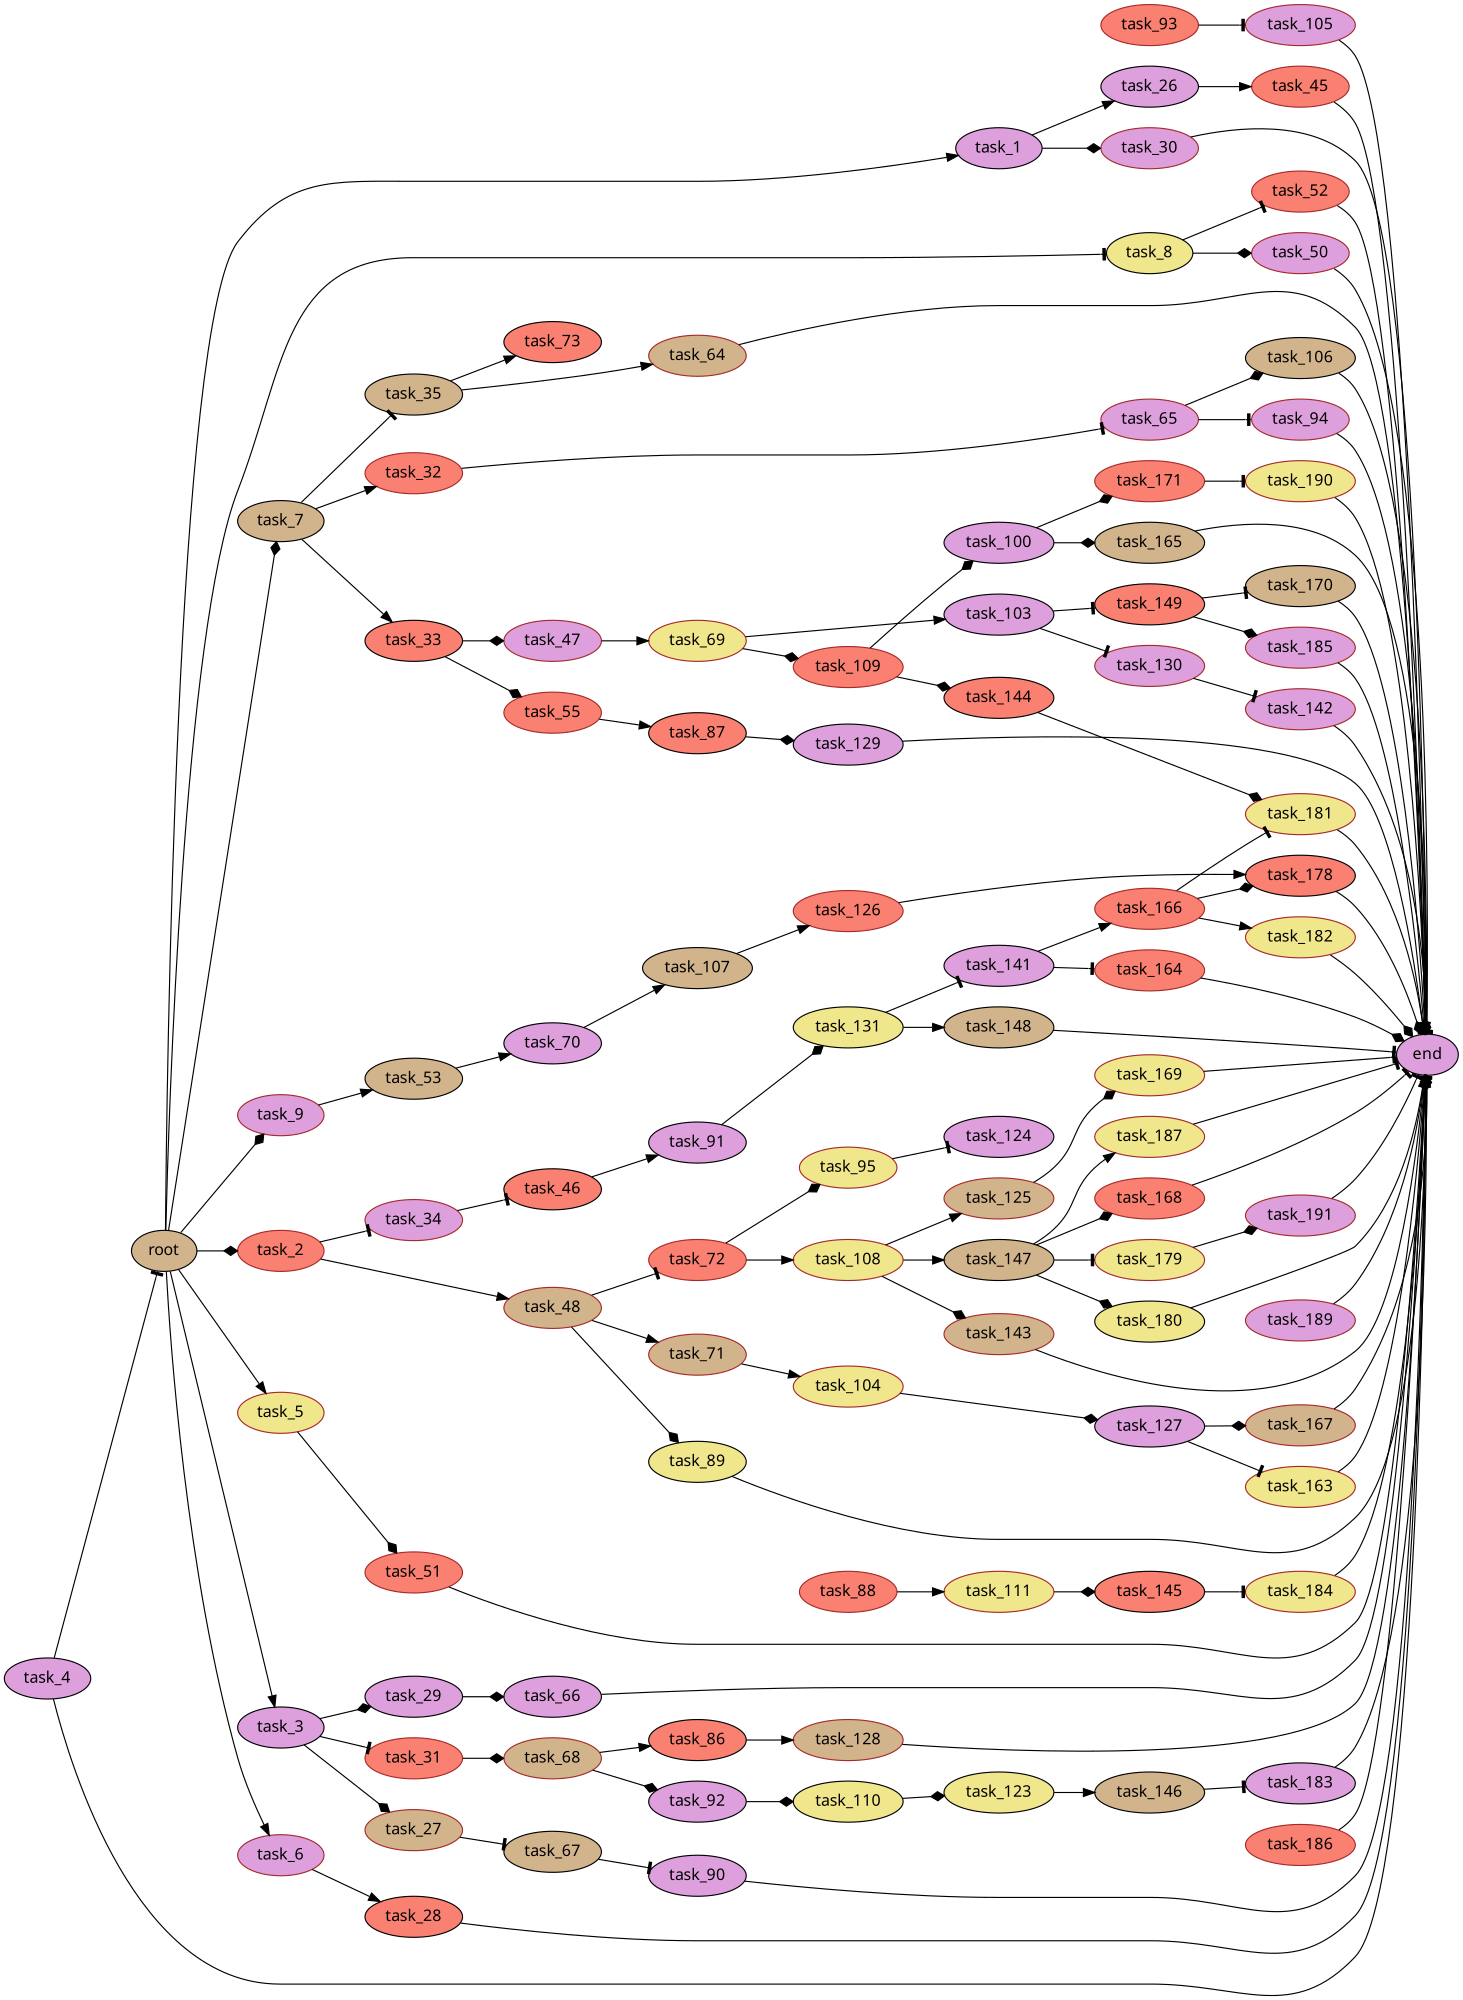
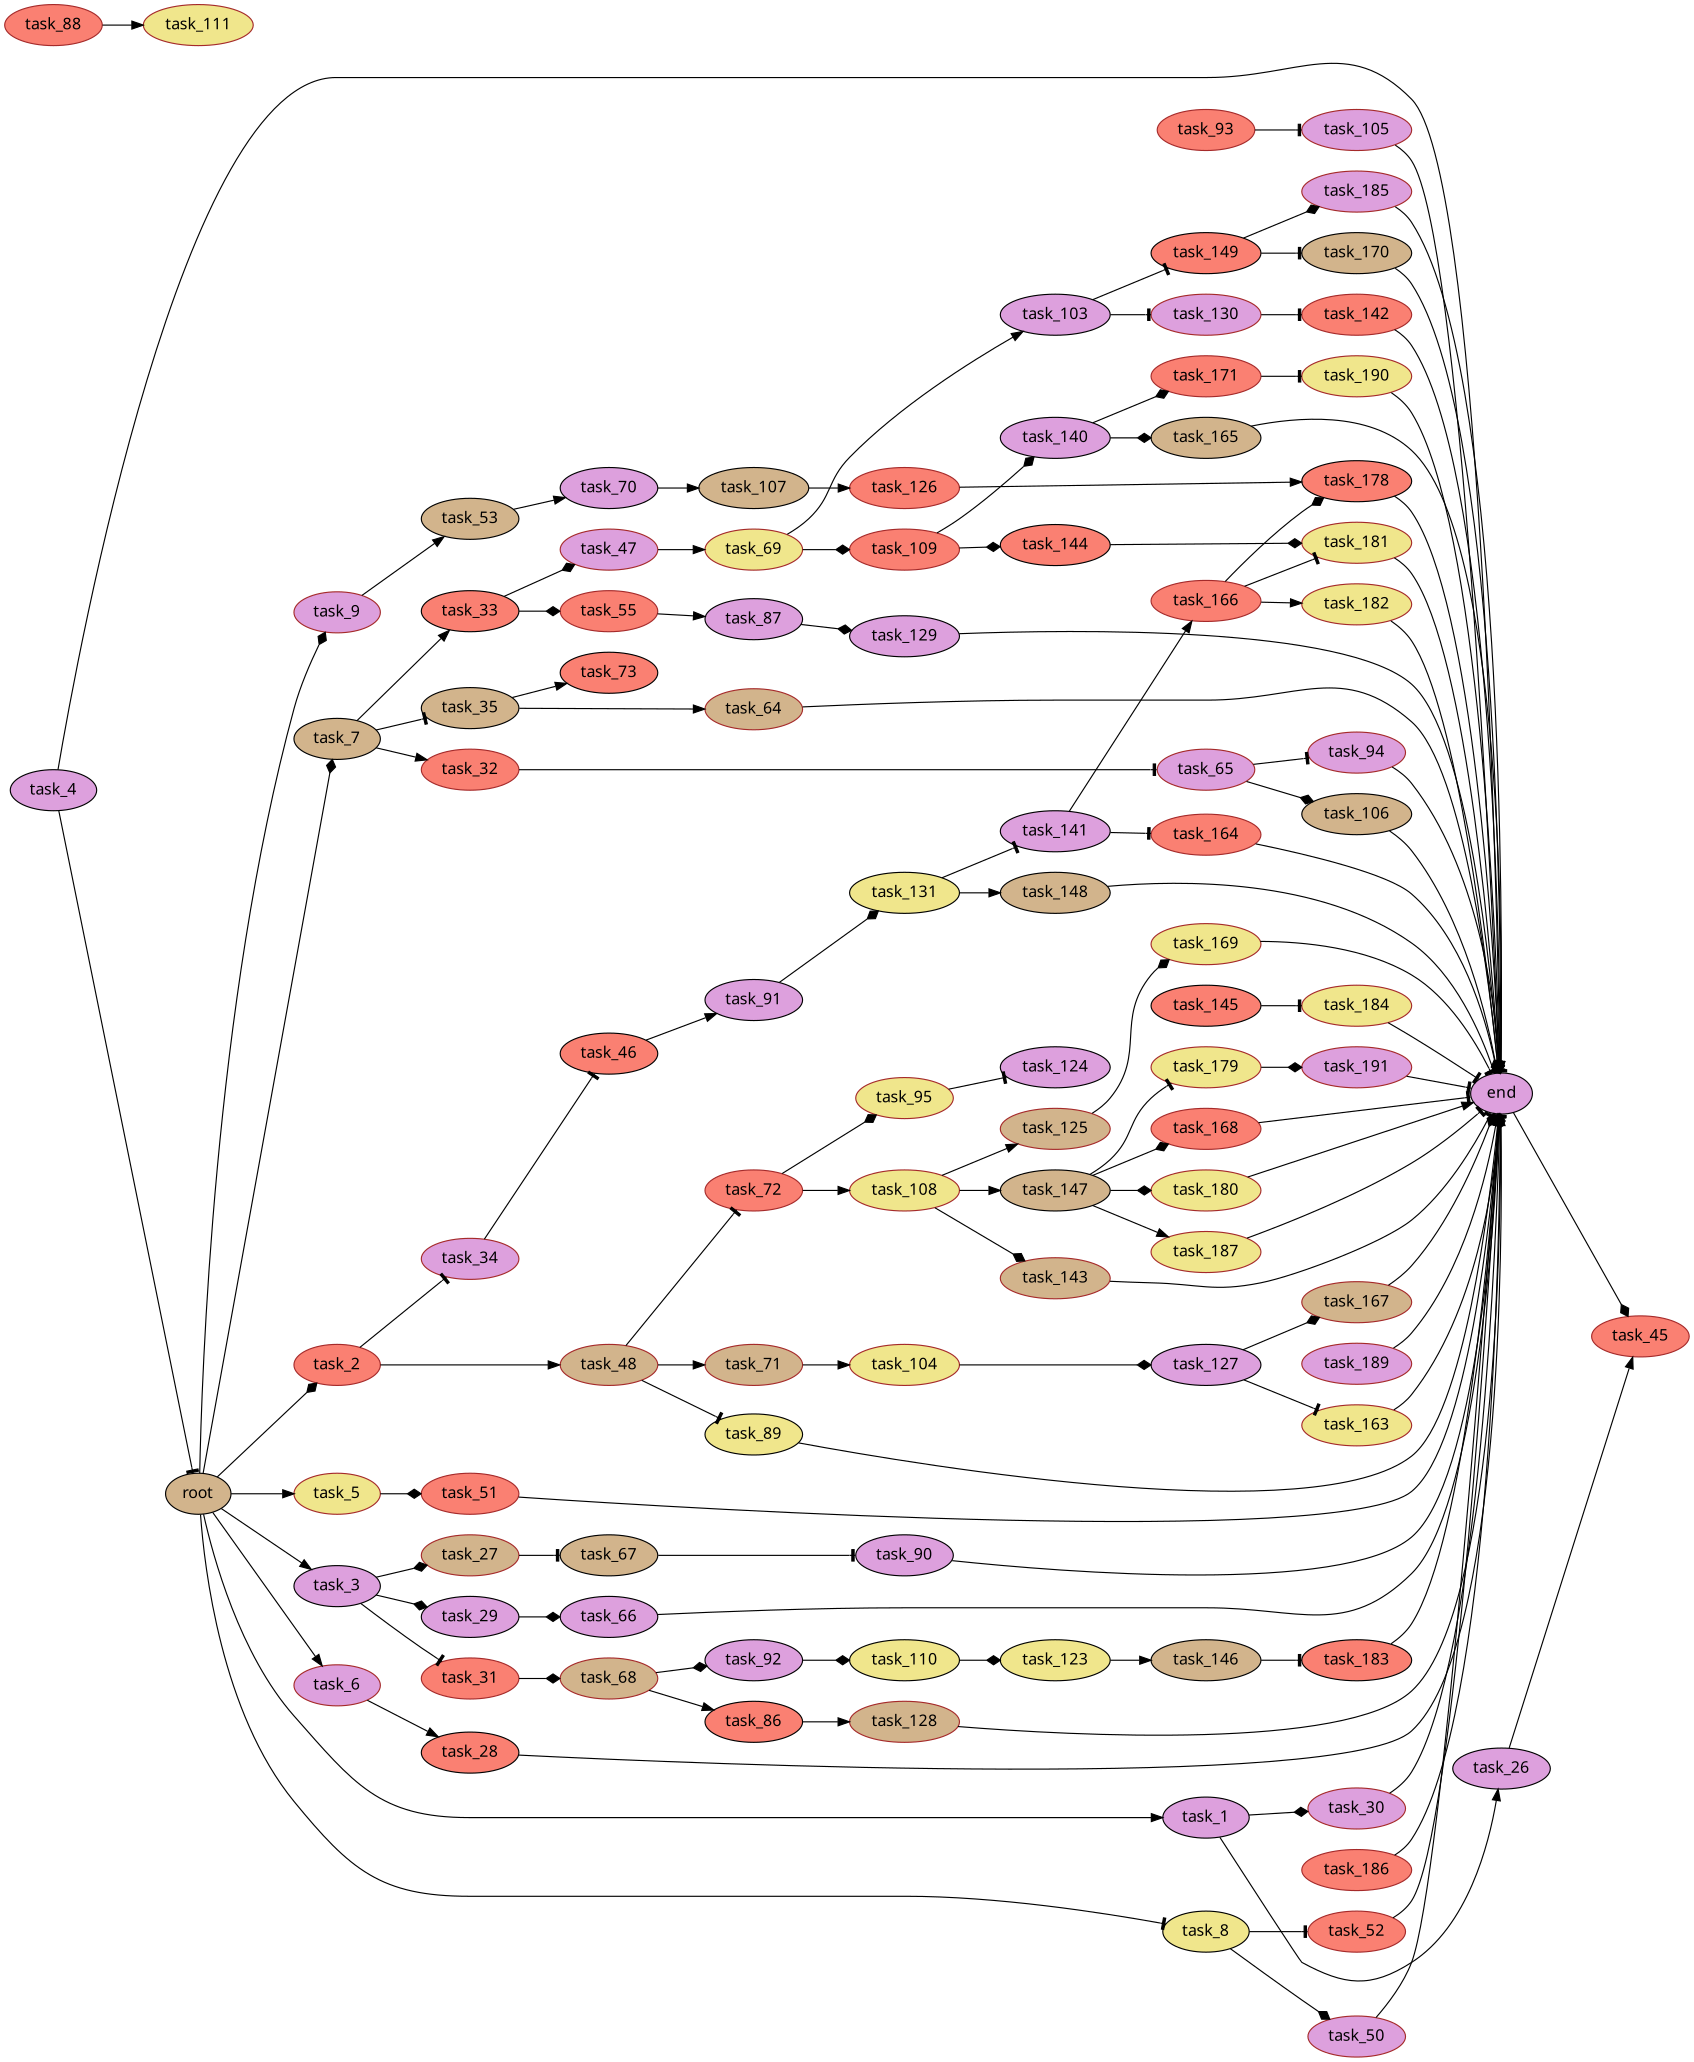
node "task_100": label "task_100" -> "task_140"
edge "task_45" -> "end": reversed
node "task_142": fillcolor plum -> salmon
node "task_87": fillcolor salmon -> plum
node "task_180": color black -> brown
edge "task_48" -> "task_89": arrowhead diamond -> tee
edge "task_111" -> "task_145": removed
node "task_183": fillcolor plum -> salmon
